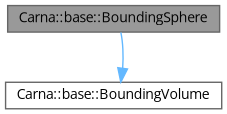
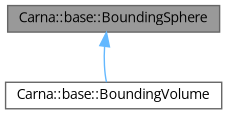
edge "Carna::base::BoundingSphere" -> "Carna::base::BoundingVolume": reversed
